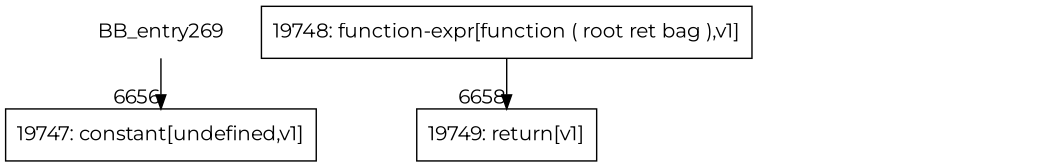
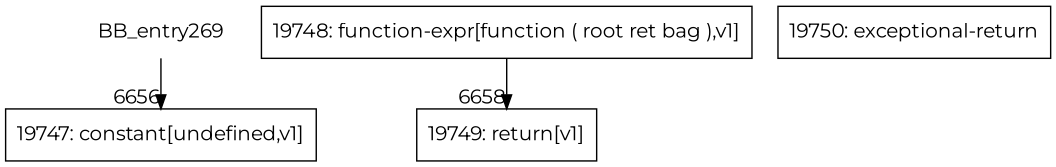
node "19750: exceptional-return": added
